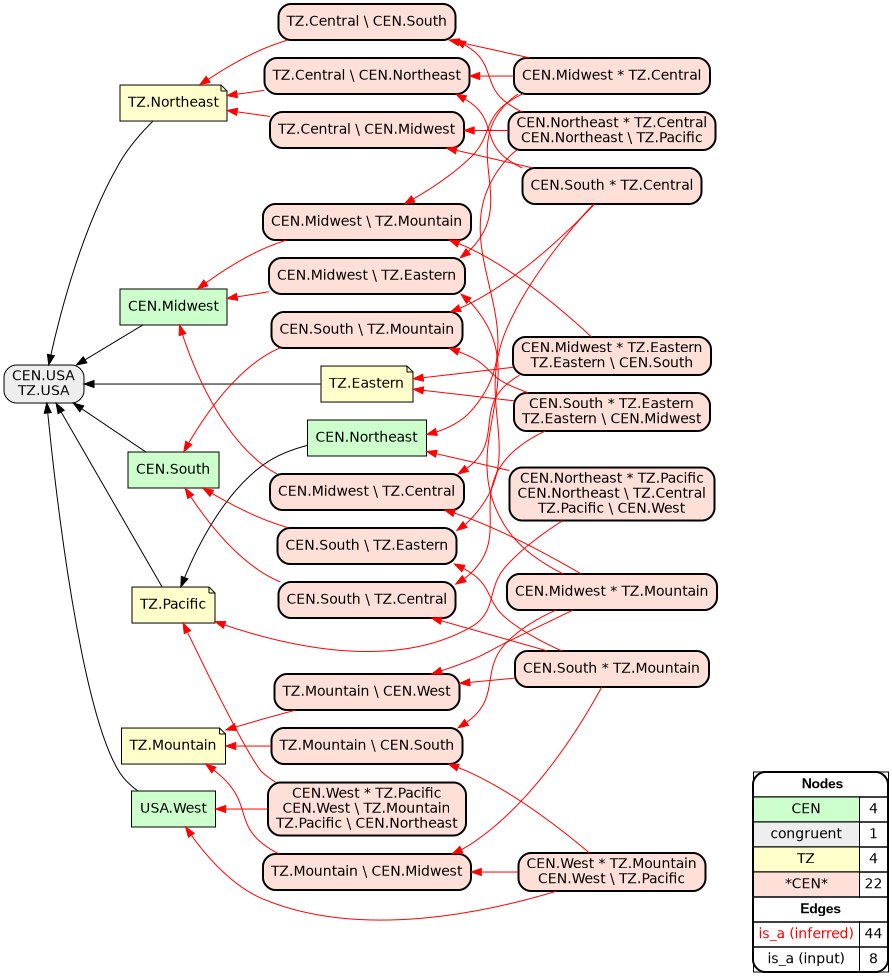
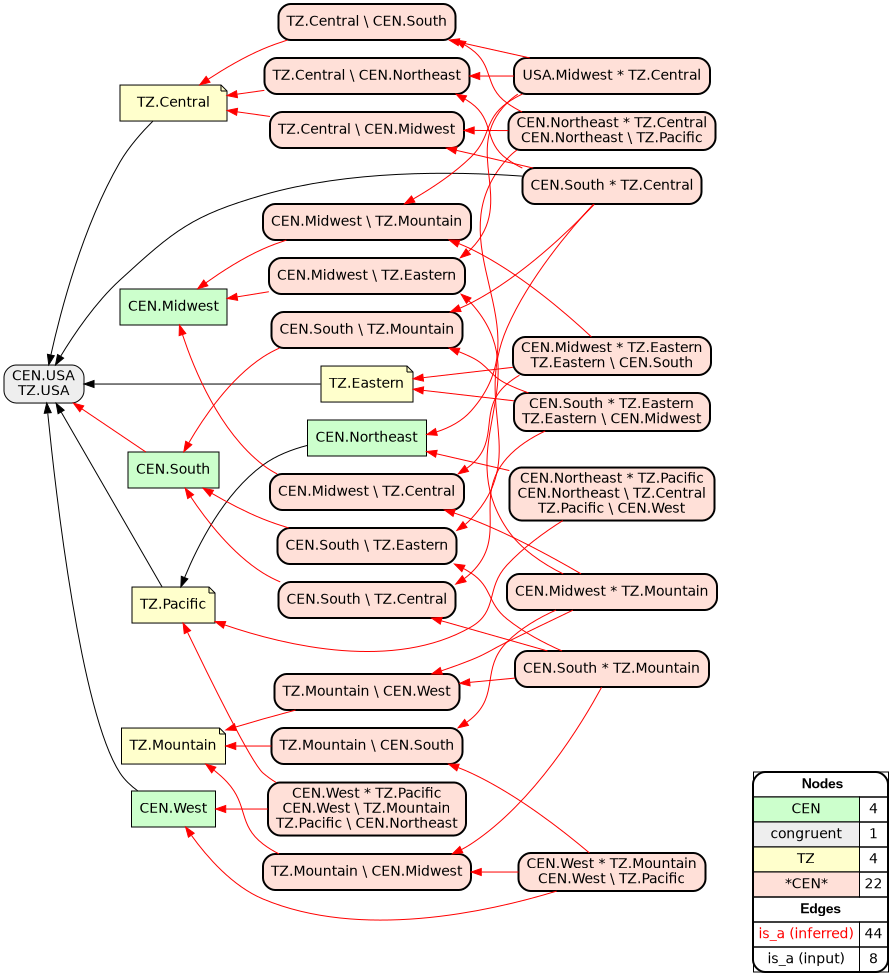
node "CEN.Midwest * TZ.Central": label "CEN.Midwest * TZ.Central" -> "USA.Midwest * TZ.Central"
node "TZ.Northeast": label "TZ.Northeast" -> "TZ.Central"
edge "CEN.Midwest" -> "CEN.USA TZ.USA": now "CEN.South * TZ.Central" -> "CEN.USA TZ.USA"
edge "CEN.South" -> "CEN.USA TZ.USA": color #000000 -> #ff0000
node "USA.West": label "USA.West" -> "CEN.West"
